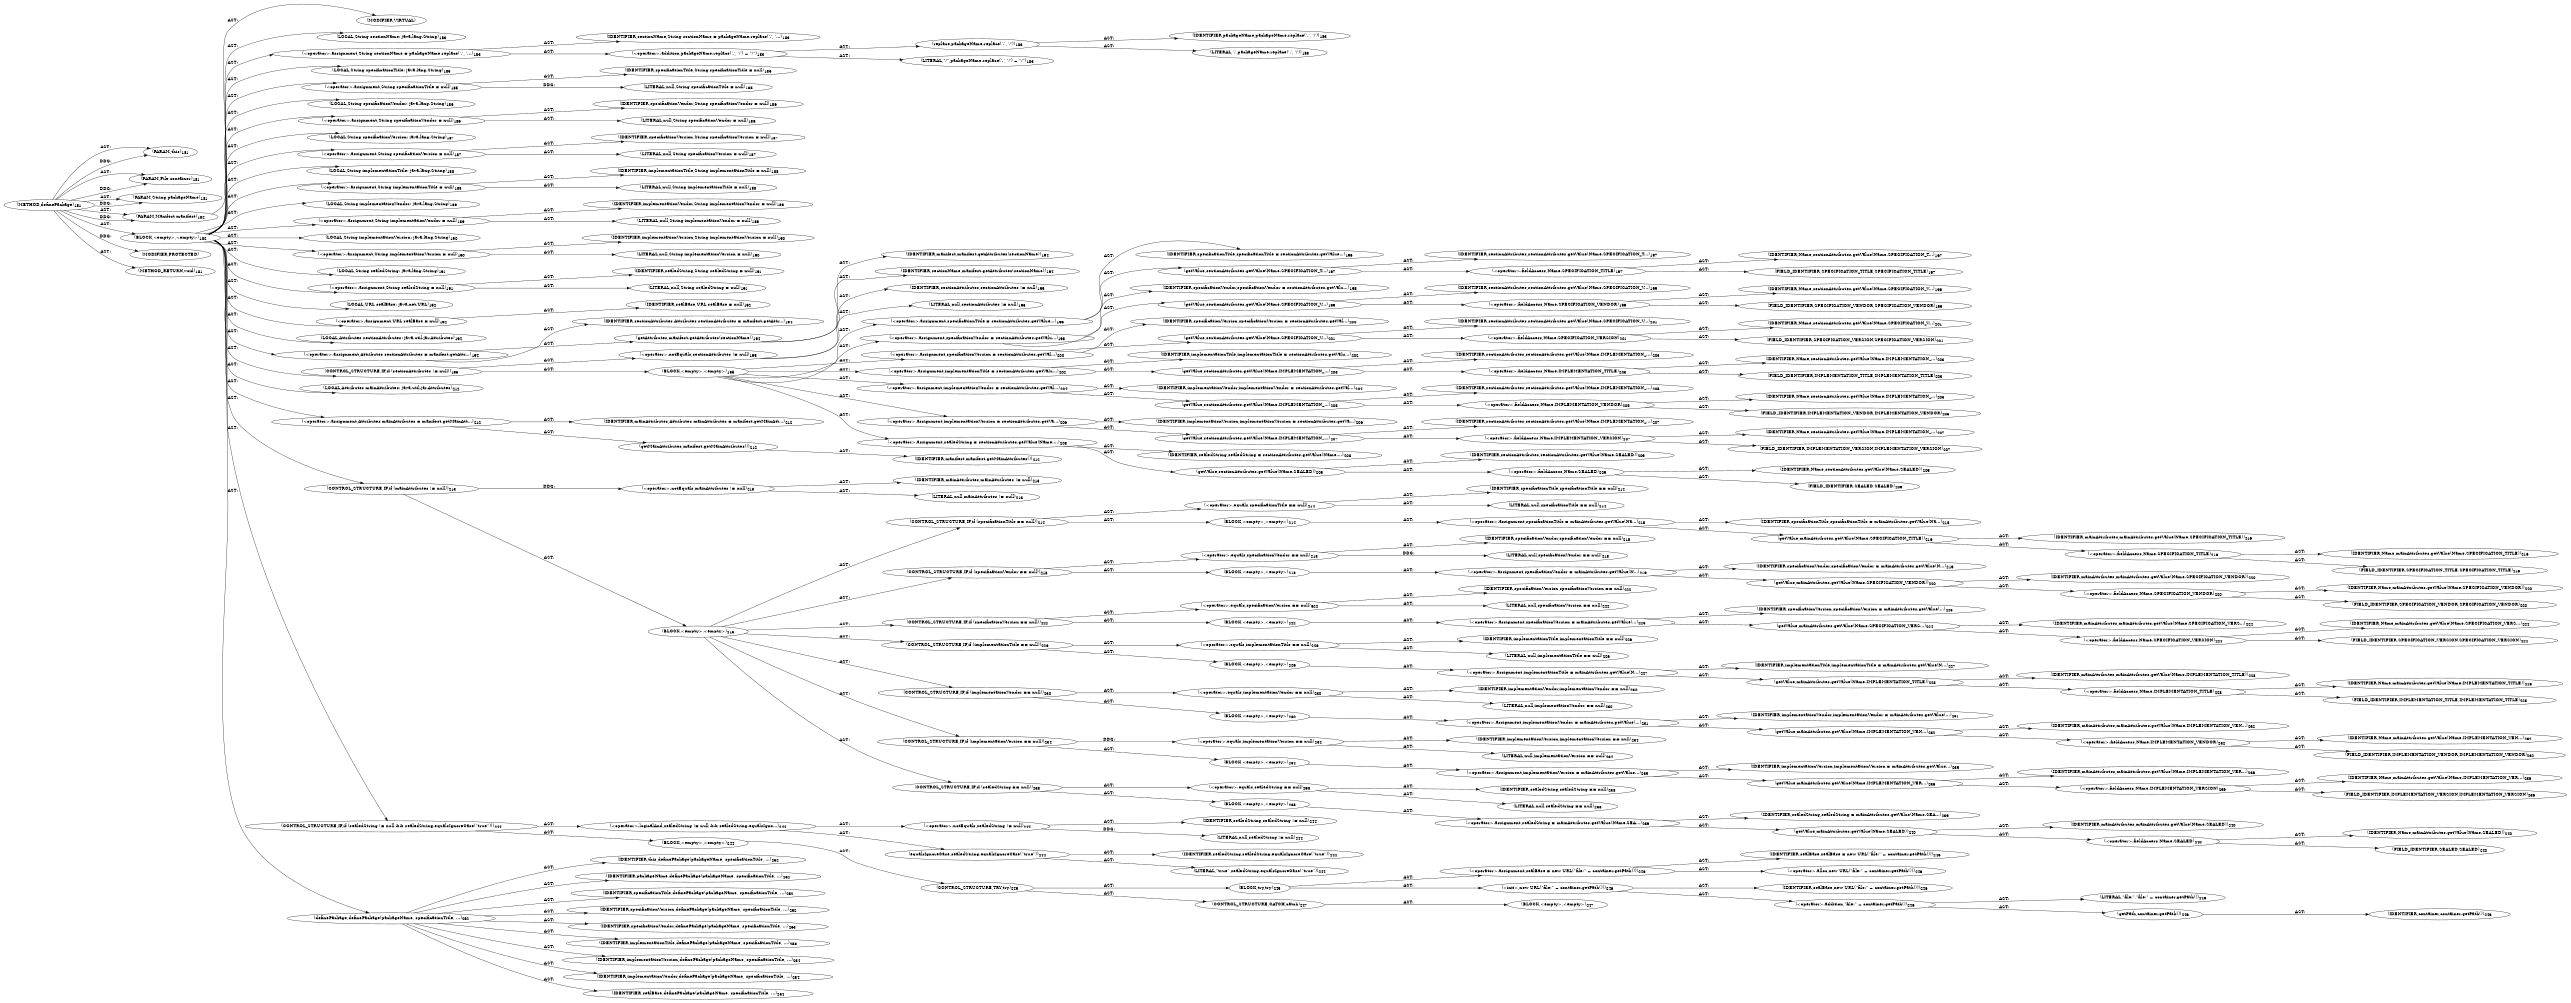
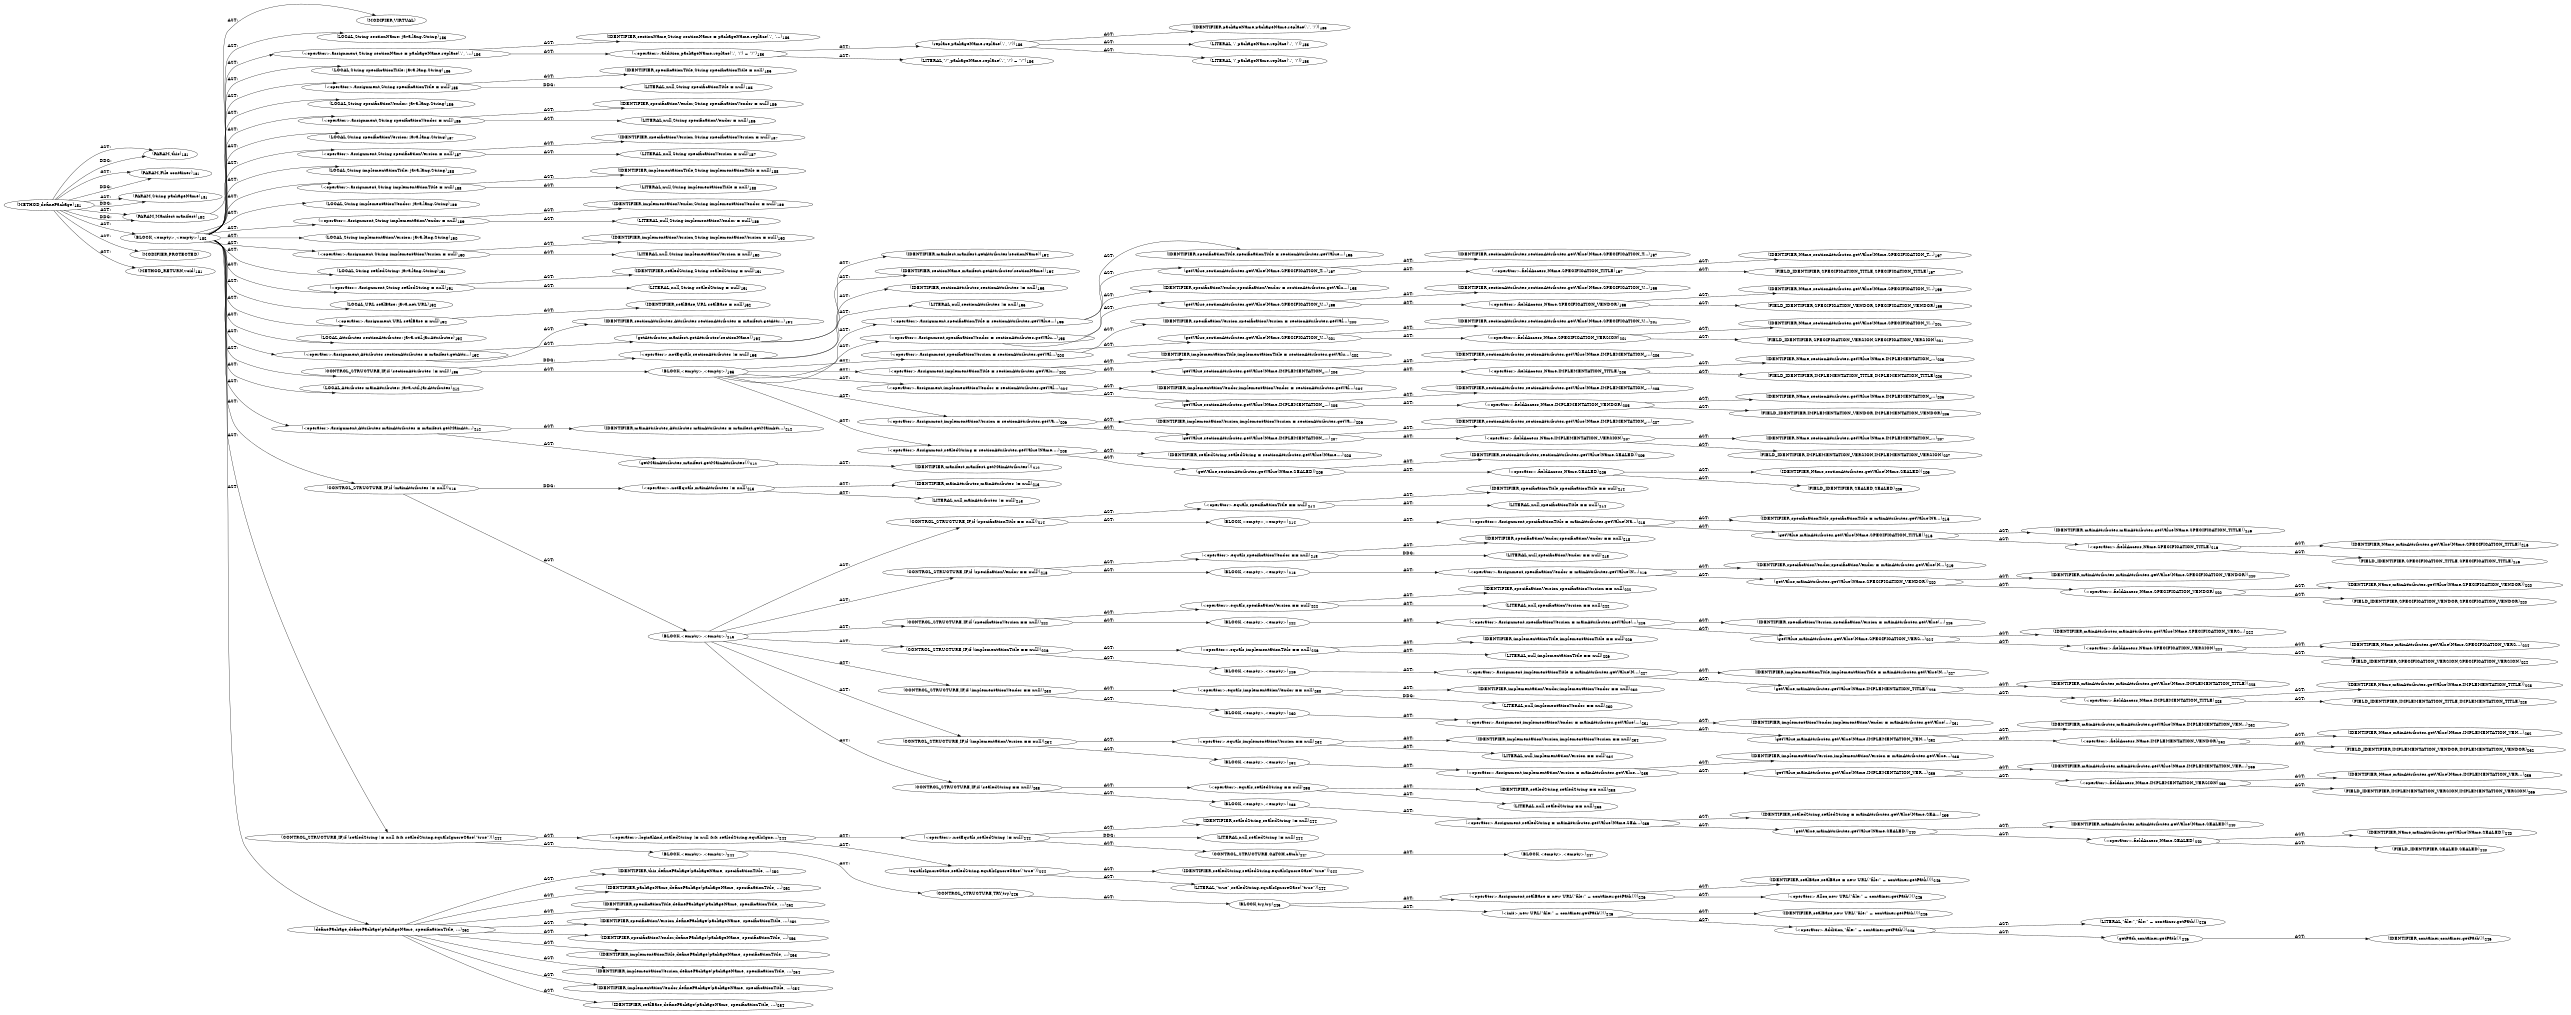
node "(LITERAL,'/',packageName.replace('.', '/'))": added
edge "(METHOD,definePackage)" -> "(MODIFIER,PROTECTED)": label "DDG: " -> "AST: "
edge "(CONTROL_STRUCTURE,IF,if (sectionAttributes != null))" -> "(<operator>.notEquals,sectionAttributes != null)": label "AST: " -> "DDG: "
node "(<operator>.equals,specificationVersion == null)": text "622" -> "222"
edge "(<operator>.equals,implementationVendor == null)" -> "(LITERAL,null,implementationVendor == null)": label "AST: " -> "DDG: "
edge "(CONTROL_STRUCTURE,IF,if (implementationVersion == null))" -> "(<operator>.equals,implementationVersion == null)": label "DDG: " -> "AST: "
edge "(CONTROL_STRUCTURE,TRY,try)" -> "(CONTROL_STRUCTURE,CATCH,catch)": now "(<operator>.notEquals,sealedString != null)" -> "(CONTROL_STRUCTURE,CATCH,catch)"
